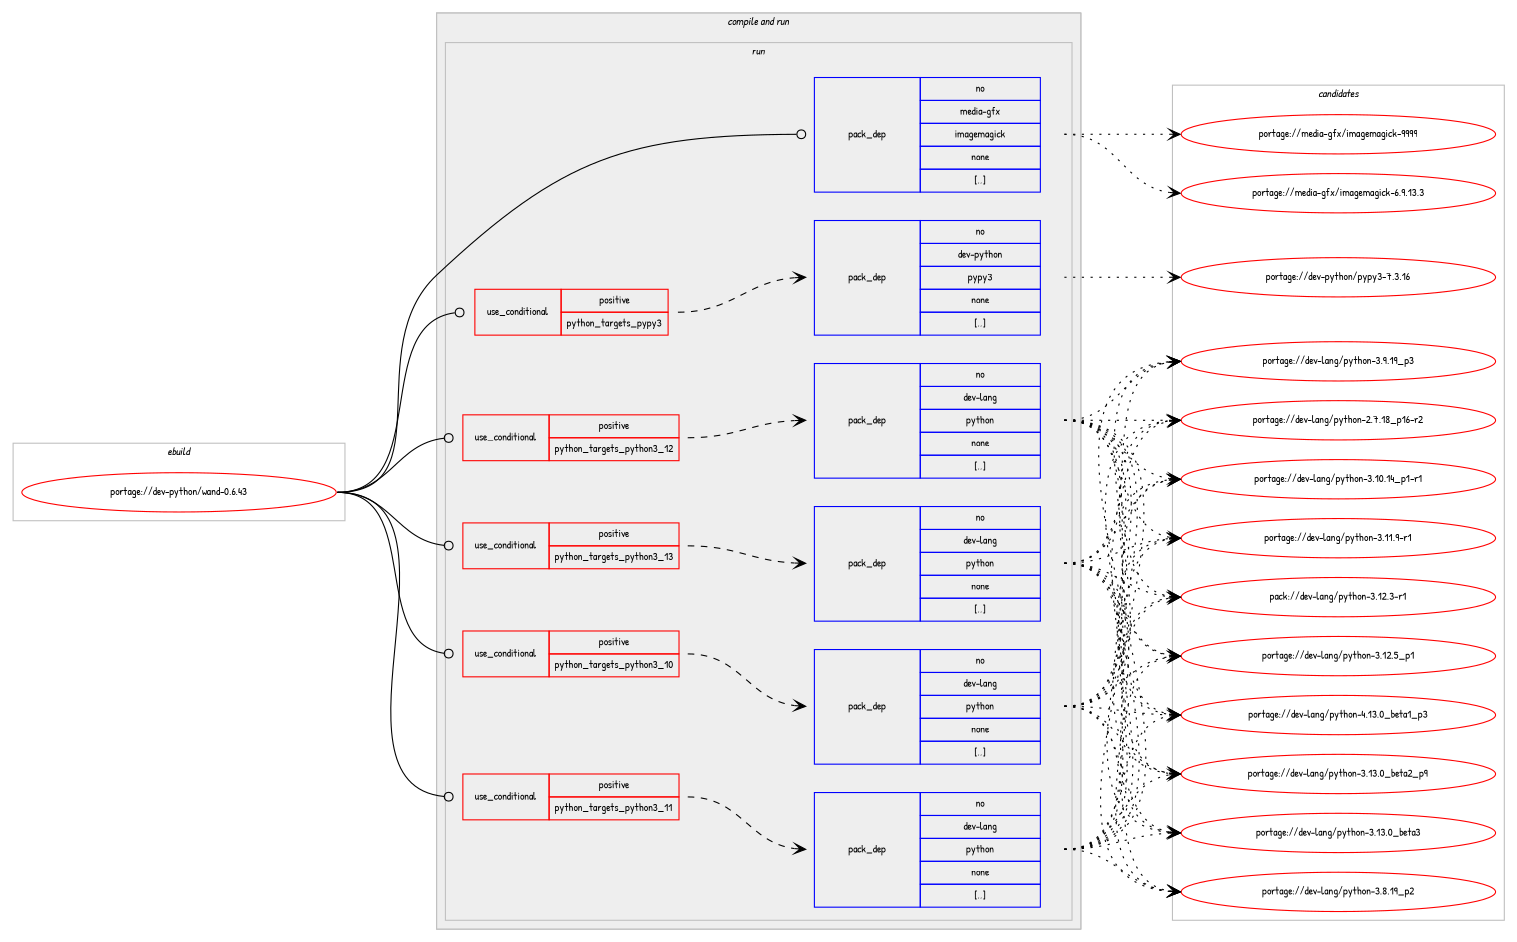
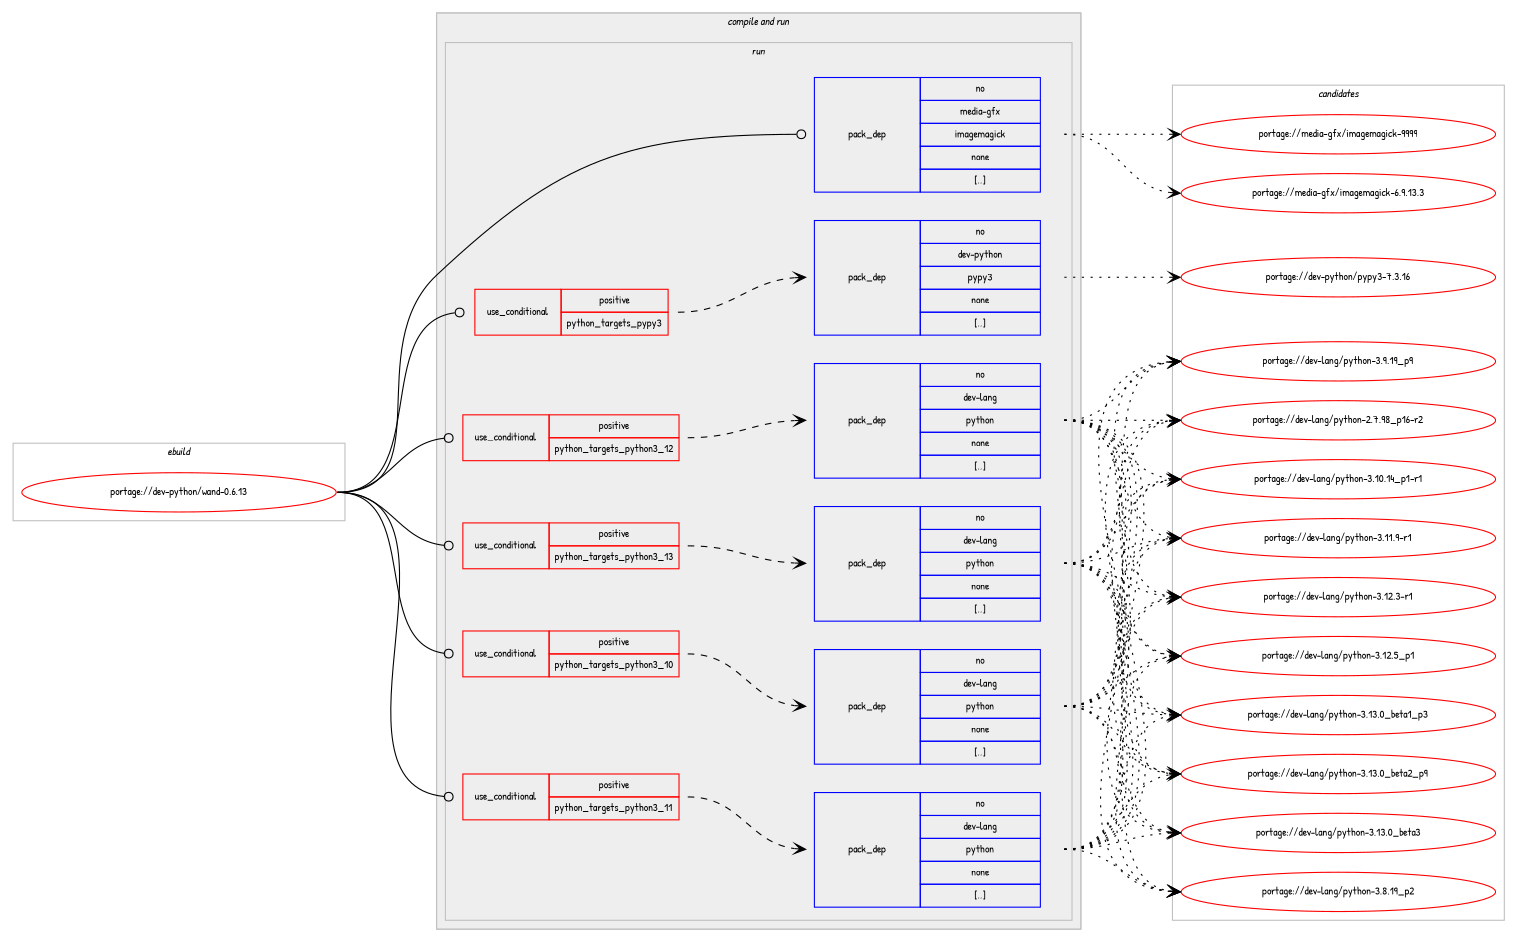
node "portage://dev-lang/python-3.9.19_p3": label "portage://dev-lang/python-3.9.19_p3" -> "portage://dev-lang/python-3.9.19_p9"
node "portage://dev-lang/python-2.7.18_p16-r2": label "portage://dev-lang/python-2.7.18_p16-r2" -> "portage://dev-lang/python-2.7.98_p16-r2"
node "portage://dev-python/wand-0.6.43": label "portage://dev-python/wand-0.6.43" -> "portage://dev-python/wand-0.6.13"
node "pack://dev-lang/python-3.12.3-r1": label "pack://dev-lang/python-3.12.3-r1" -> "portage://dev-lang/python-3.12.3-r1"
node "portage://dev-lang/python-4.13.0_beta1_p3": label "portage://dev-lang/python-4.13.0_beta1_p3" -> "portage://dev-lang/python-3.13.0_beta1_p3"
